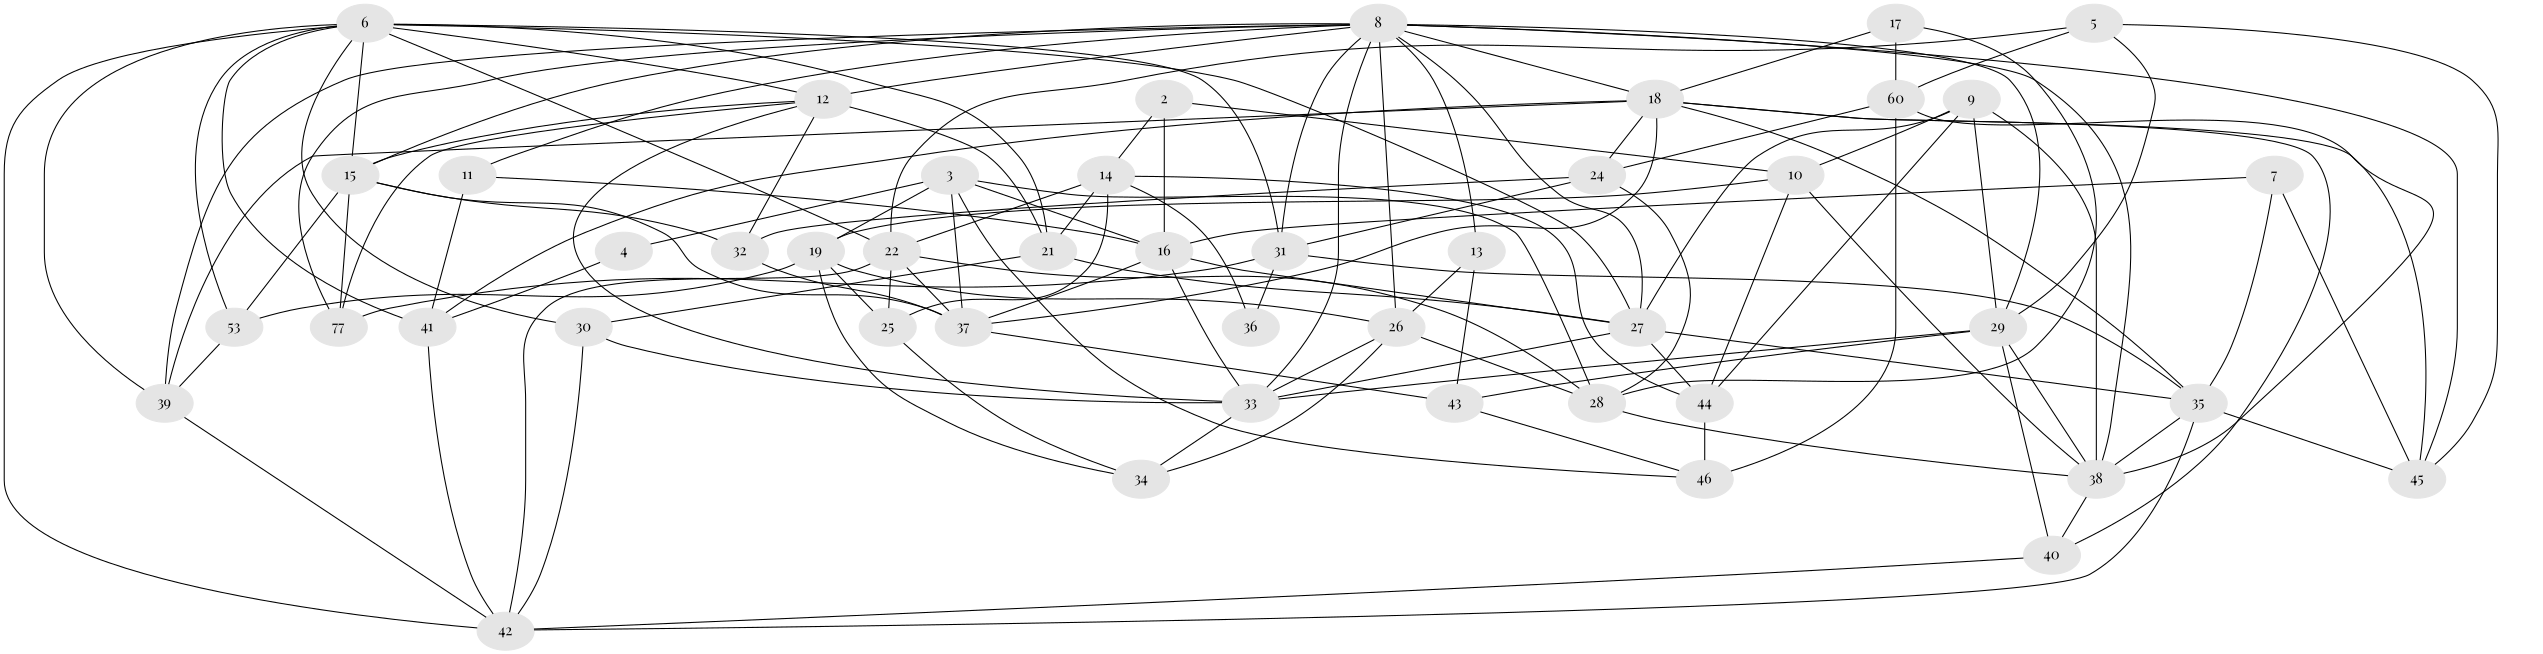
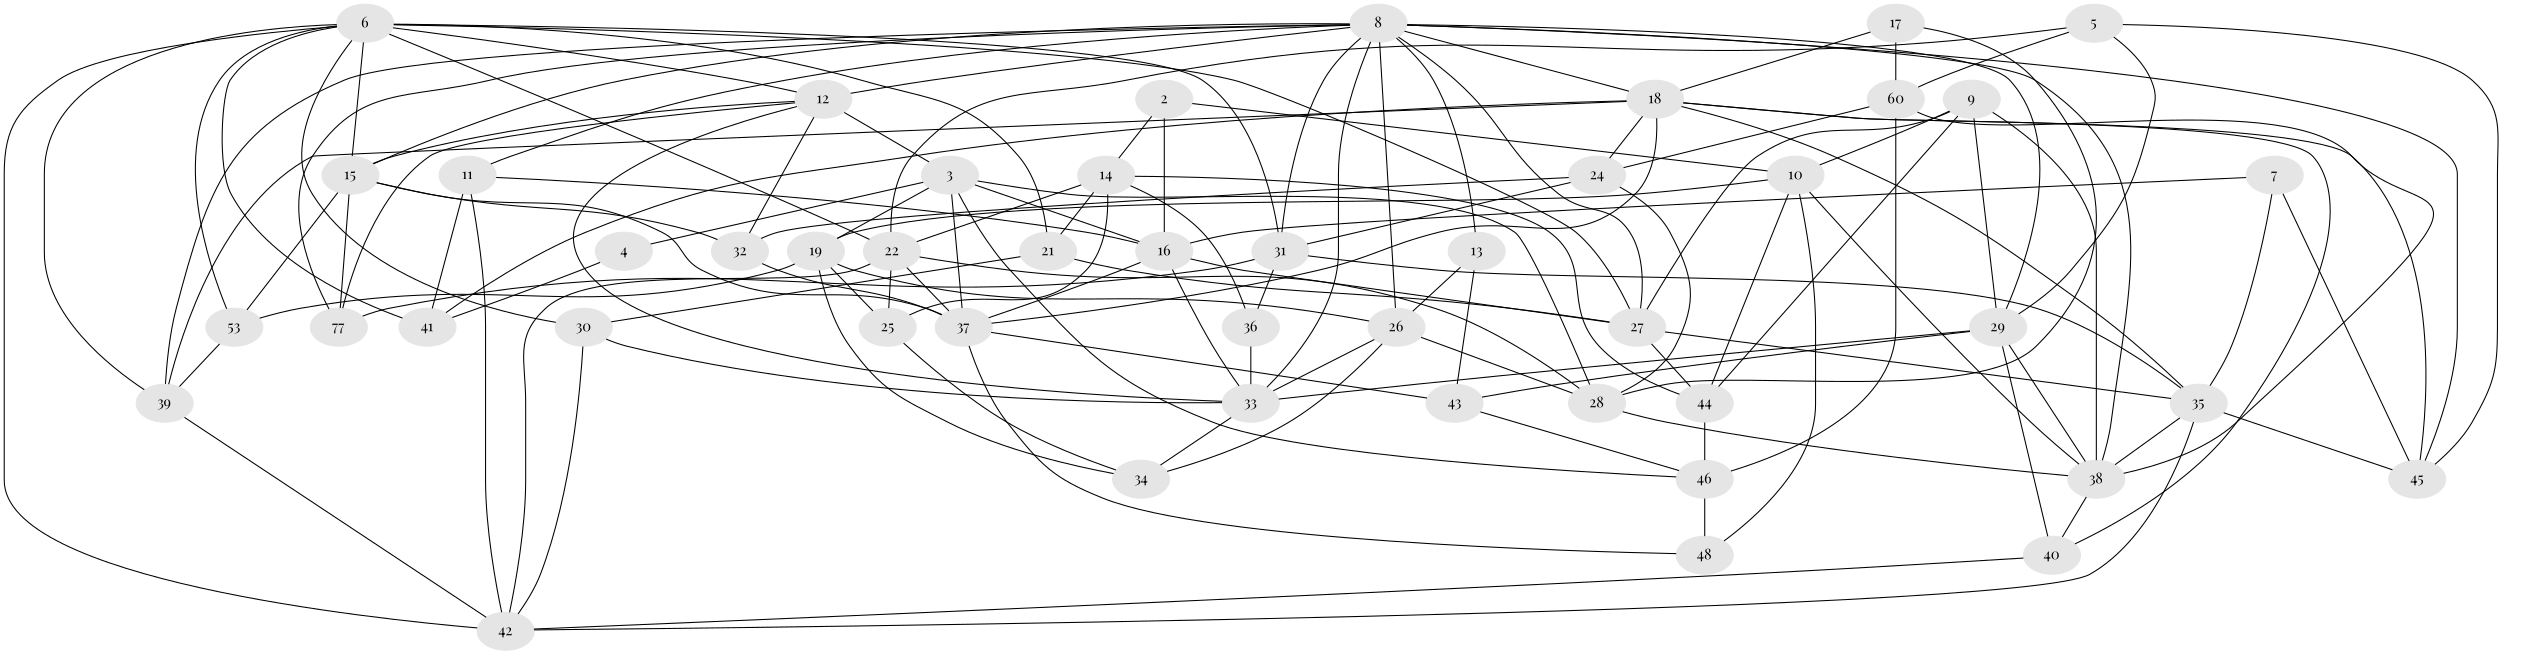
edge "12" -- "21": now "12" -- "3"
edge "27" -- "33": now "36" -- "33"
edge "41" -- "42": now "11" -- "42"
node "48": added
